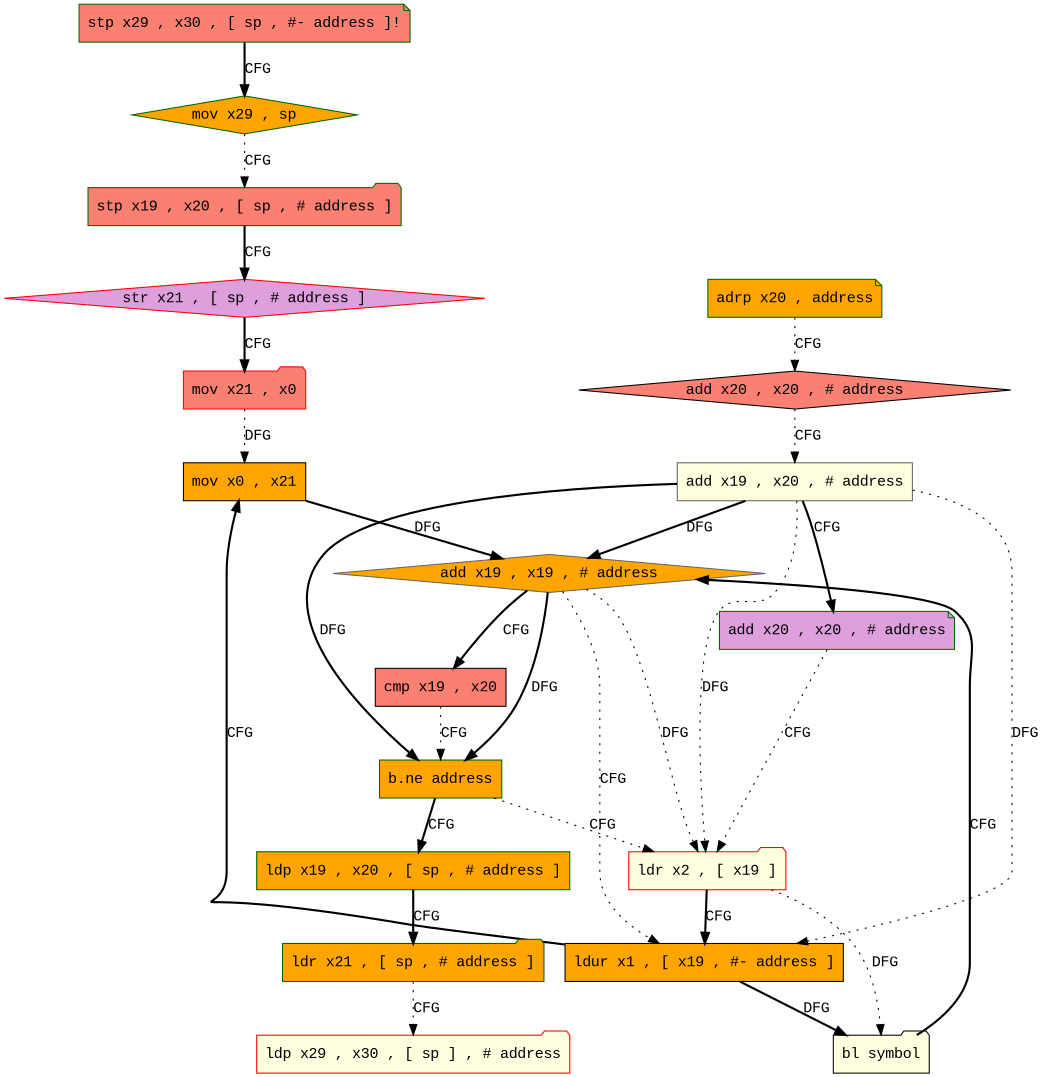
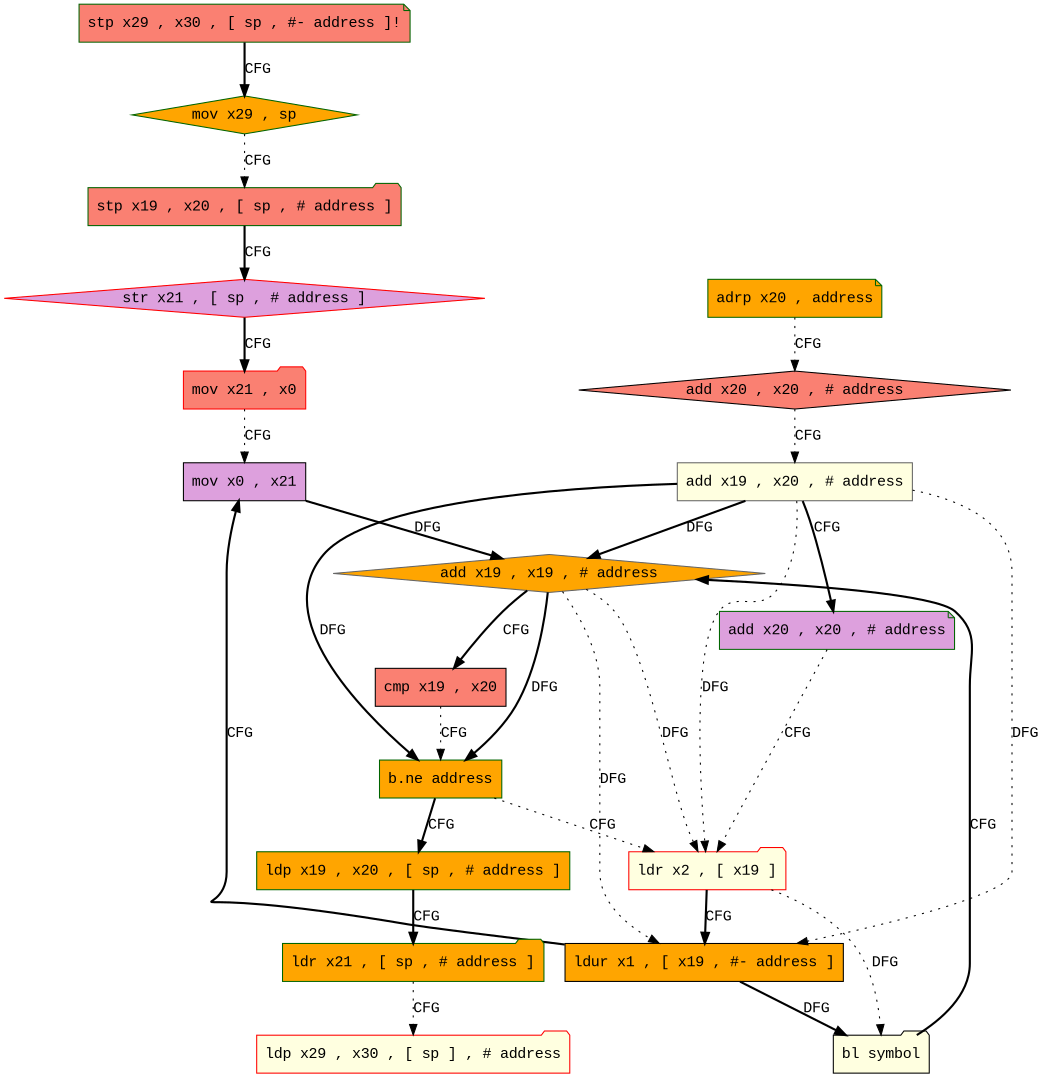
edge "mov x21 , x0" -> "mov x0 , x21": label "DFG" -> "CFG"
node "mov x0 , x21": fillcolor orange -> plum
edge "add x19 , x19 , # address" -> "ldur x1 , [ x19 , #- address ]": label "CFG" -> "DFG"
